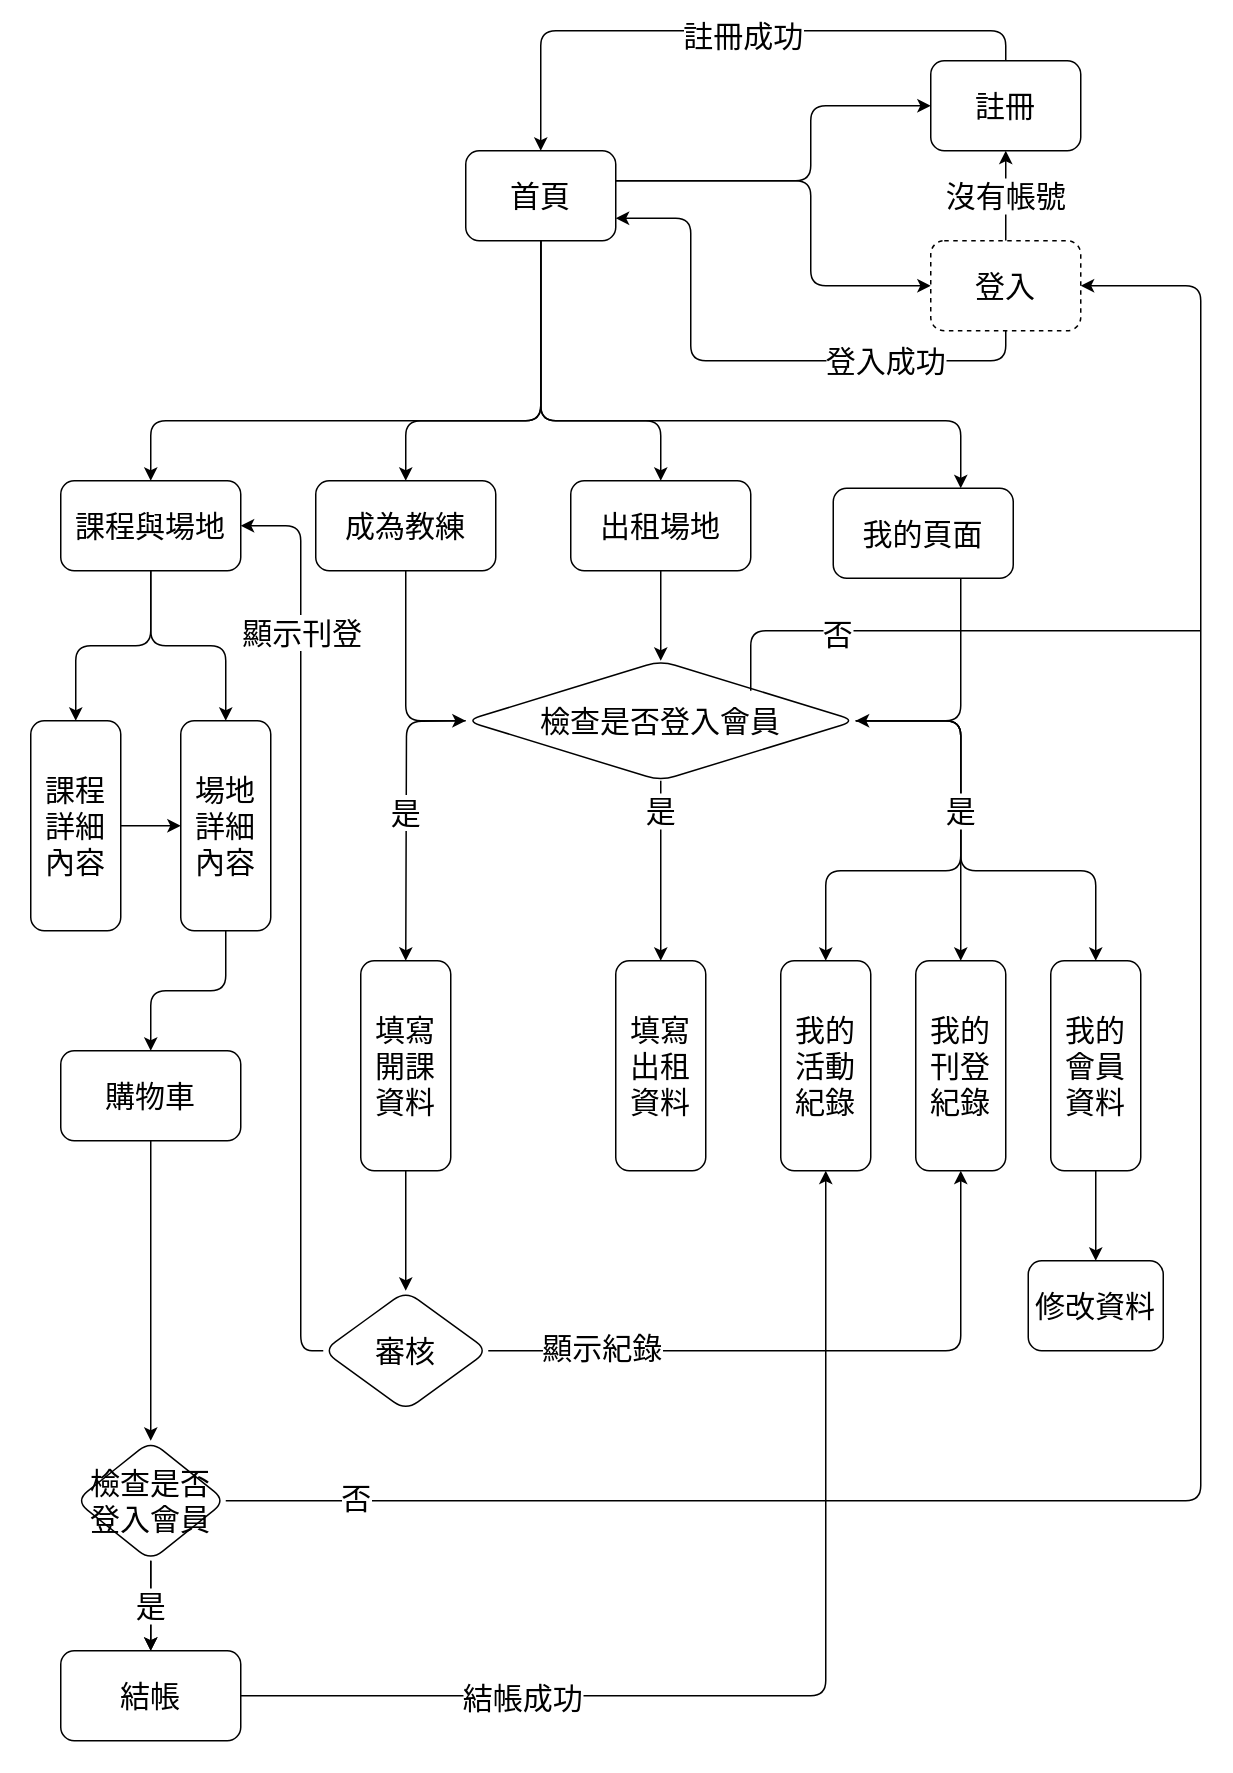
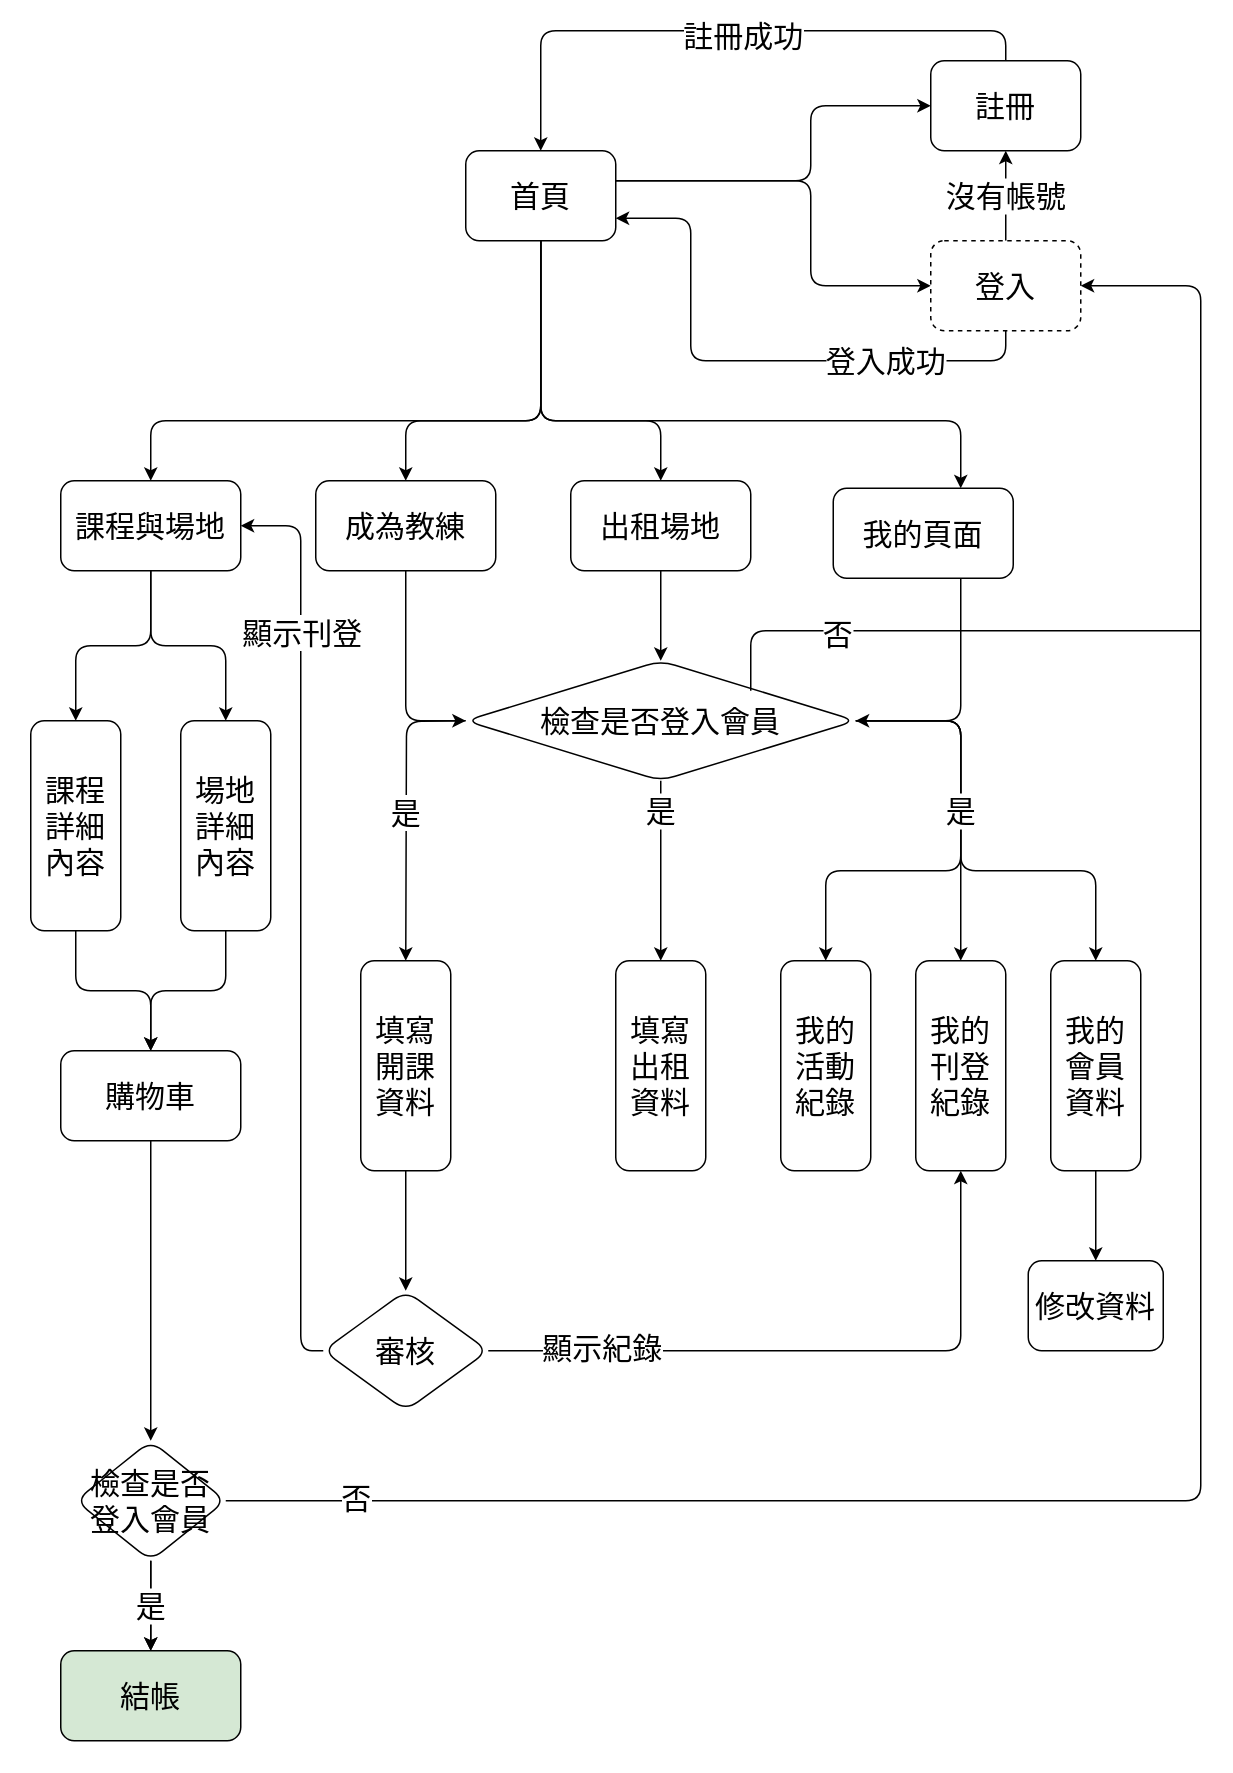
edge "課程詳細內容" -> "場地詳細內容": now "課程詳細內容" -> "購物車"
node "結帳": fillcolor #ffffff -> #d5e8d4
edge "結帳" -> "我的活動紀錄": removed, label "結帳成功"
